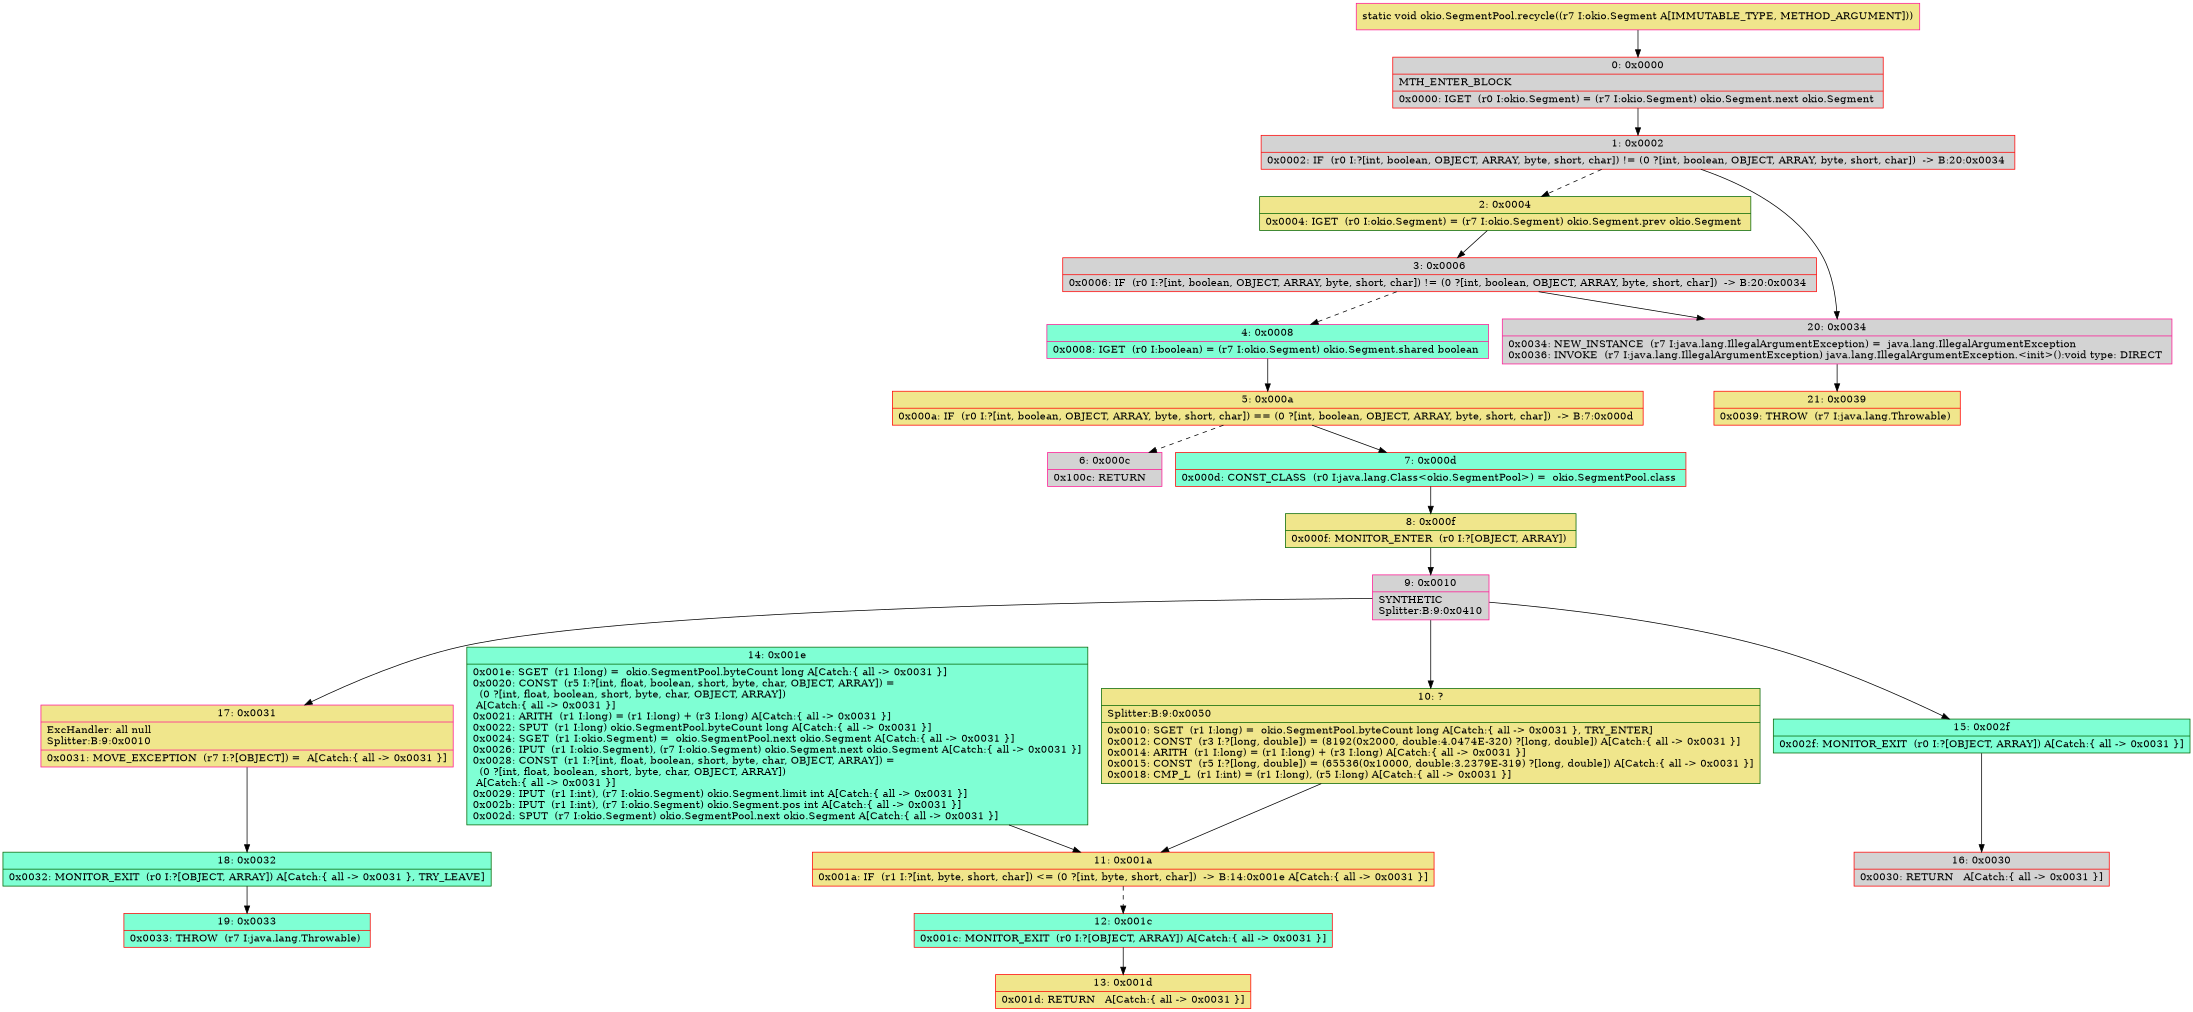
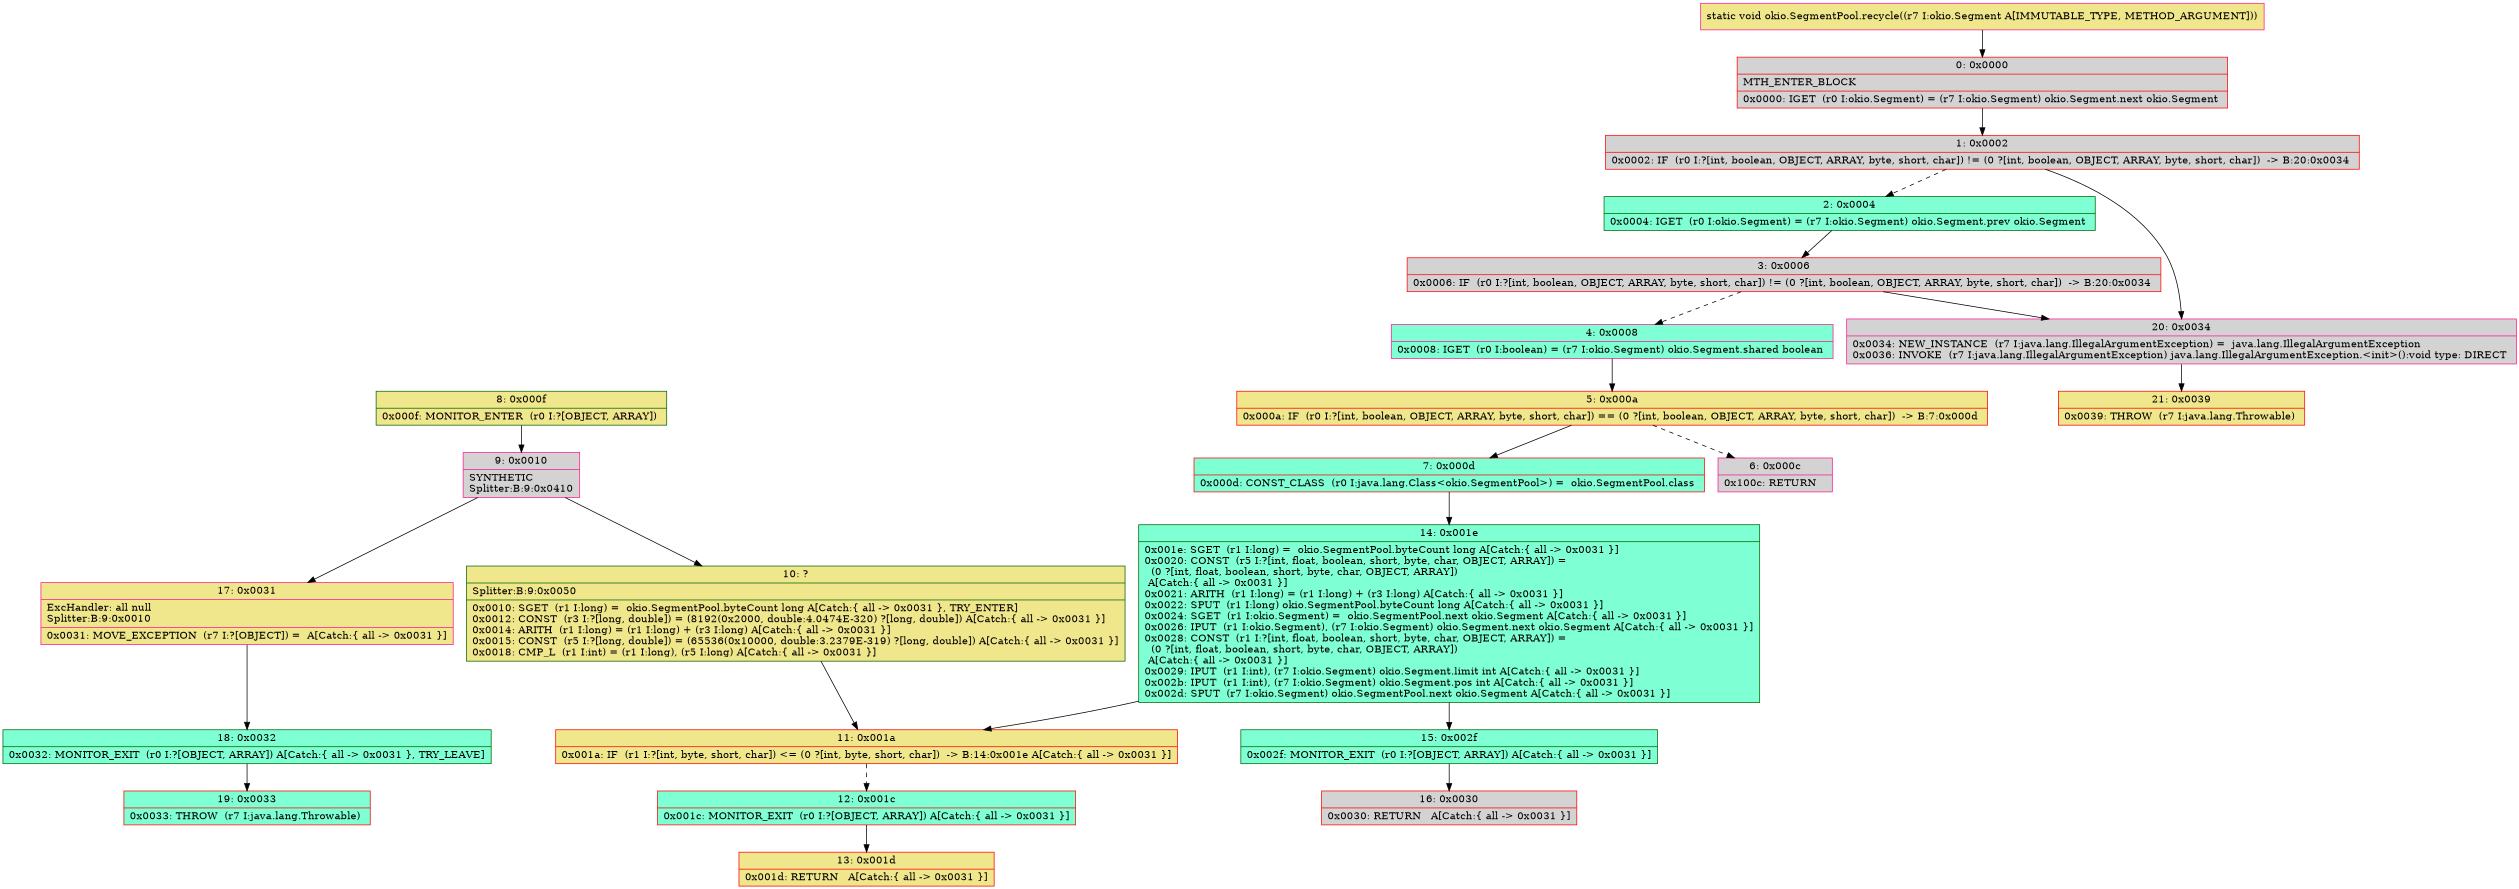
node "2: 0x0004": fillcolor khaki -> aquamarine
edge "7: 0x000d" -> "8: 0x000f": now "7: 0x000d" -> "14: 0x001e"
edge "9: 0x0010" -> "15: 0x002f": now "14: 0x001e" -> "15: 0x002f"
